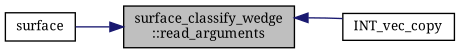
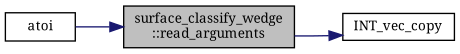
edge "INT_vec_copy" -> "surface_classify_wedge ::read_arguments": reversed
node "surface": label "surface" -> "atoi"
